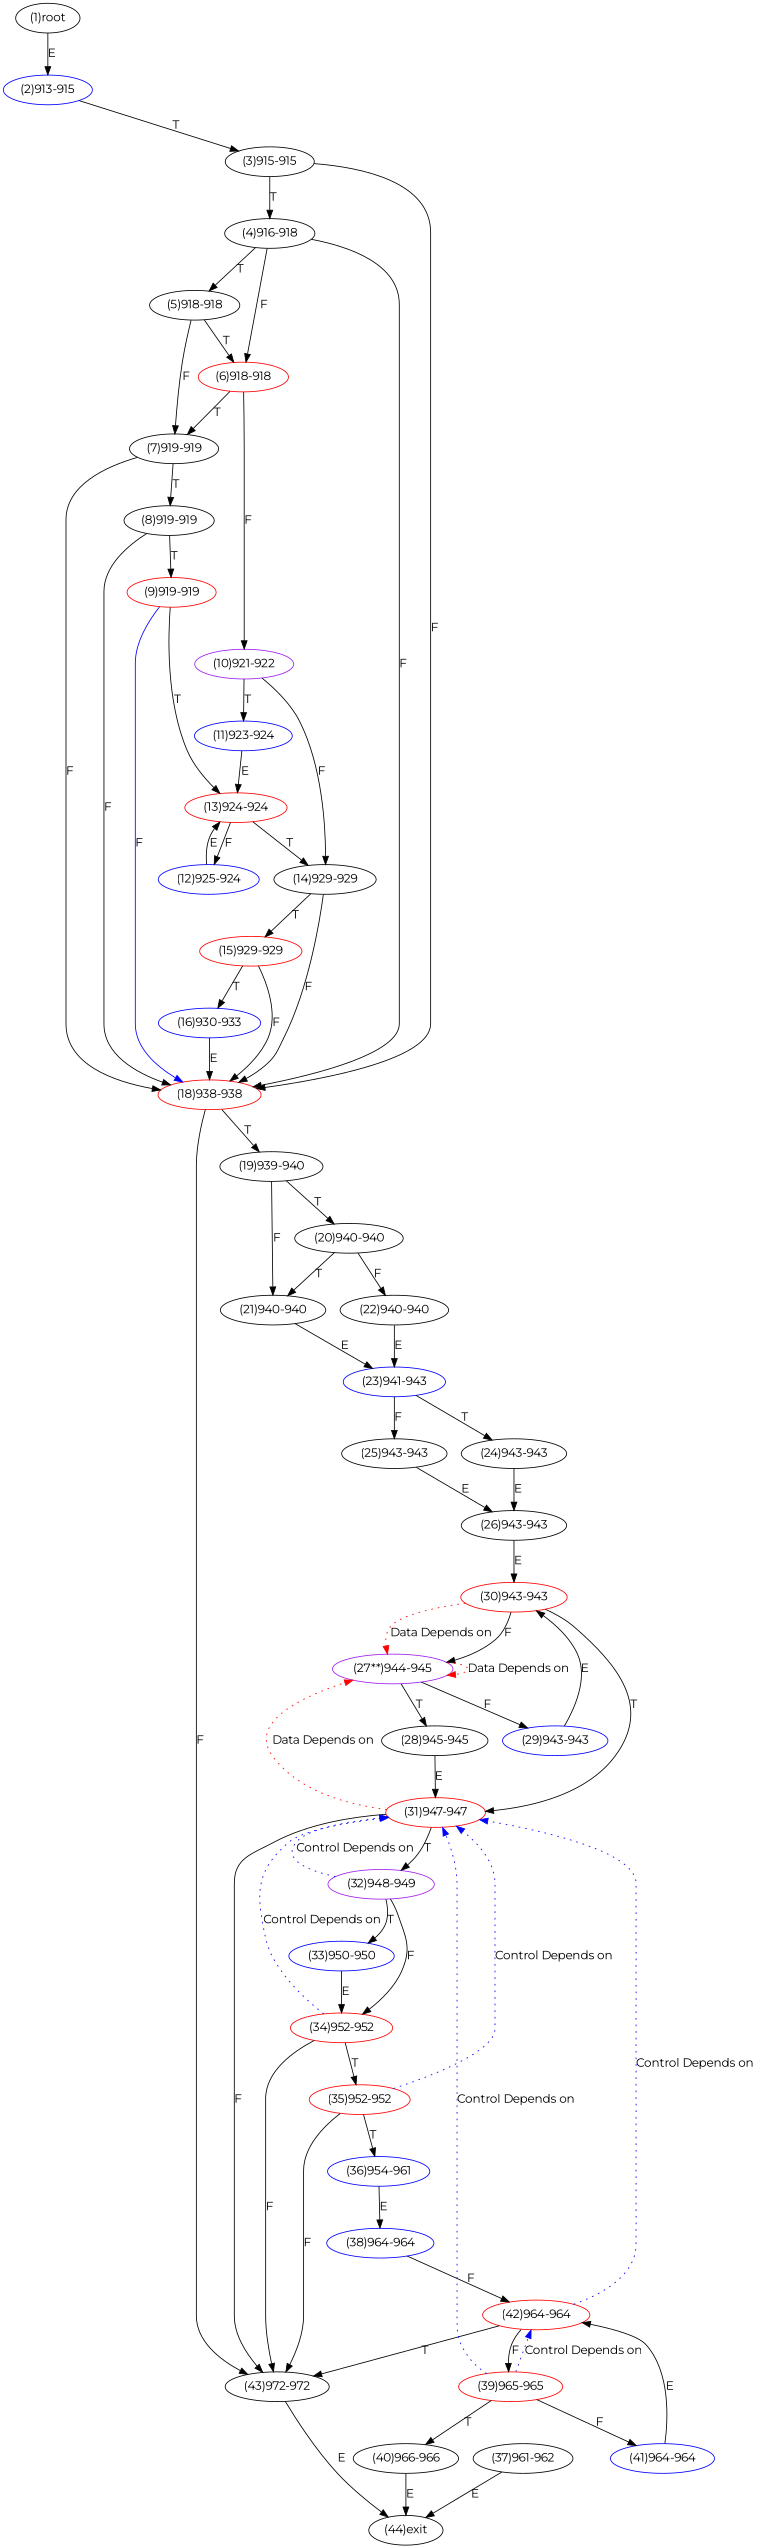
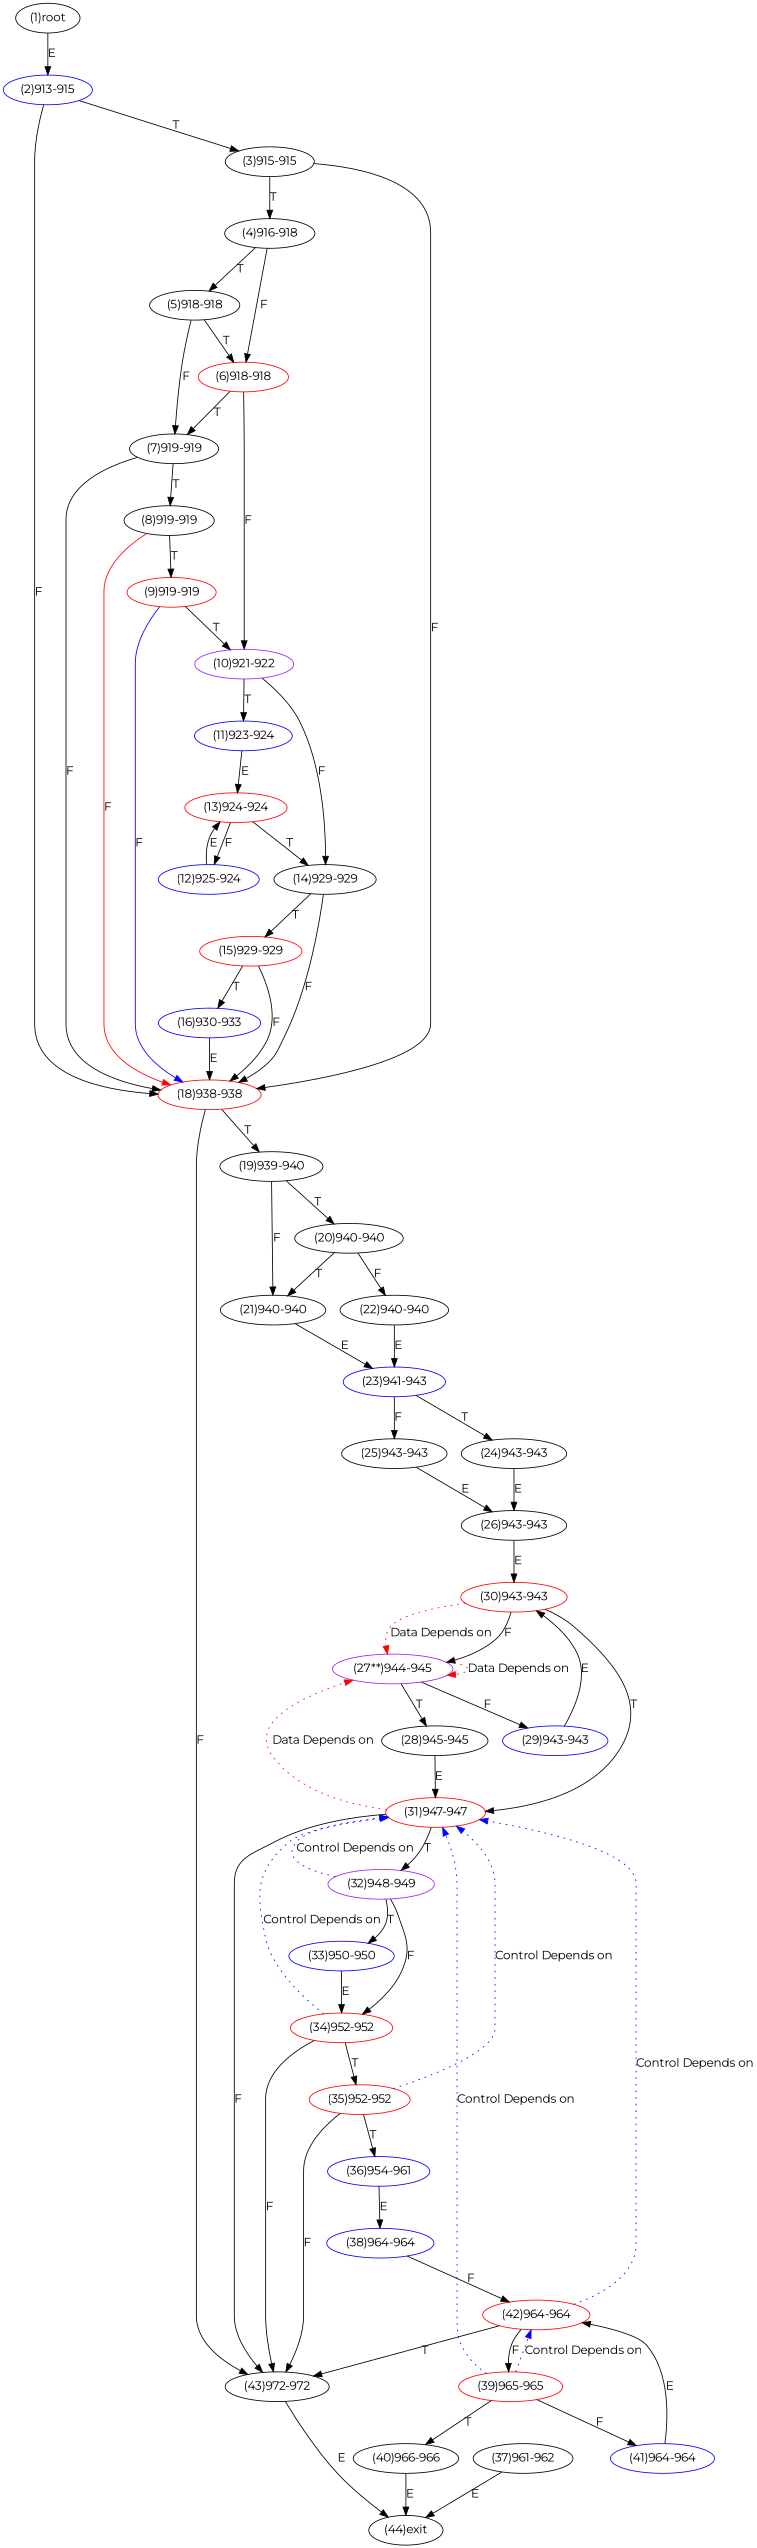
edge "(4)916-918" -> "(18)938-938": now "(2)913-915" -> "(18)938-938"
edge "(9)919-919" -> "(13)924-924": now "(9)919-919" -> "(10)921-922"
edge "(8)919-919" -> "(18)938-938": color black -> red
